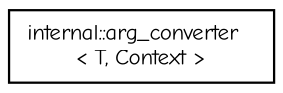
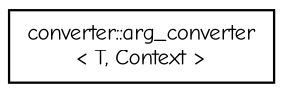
node "internal::arg_converter < T, Context >": label "internal::arg_converter < T, Context >" -> "converter::arg_converter < T, Context >"
